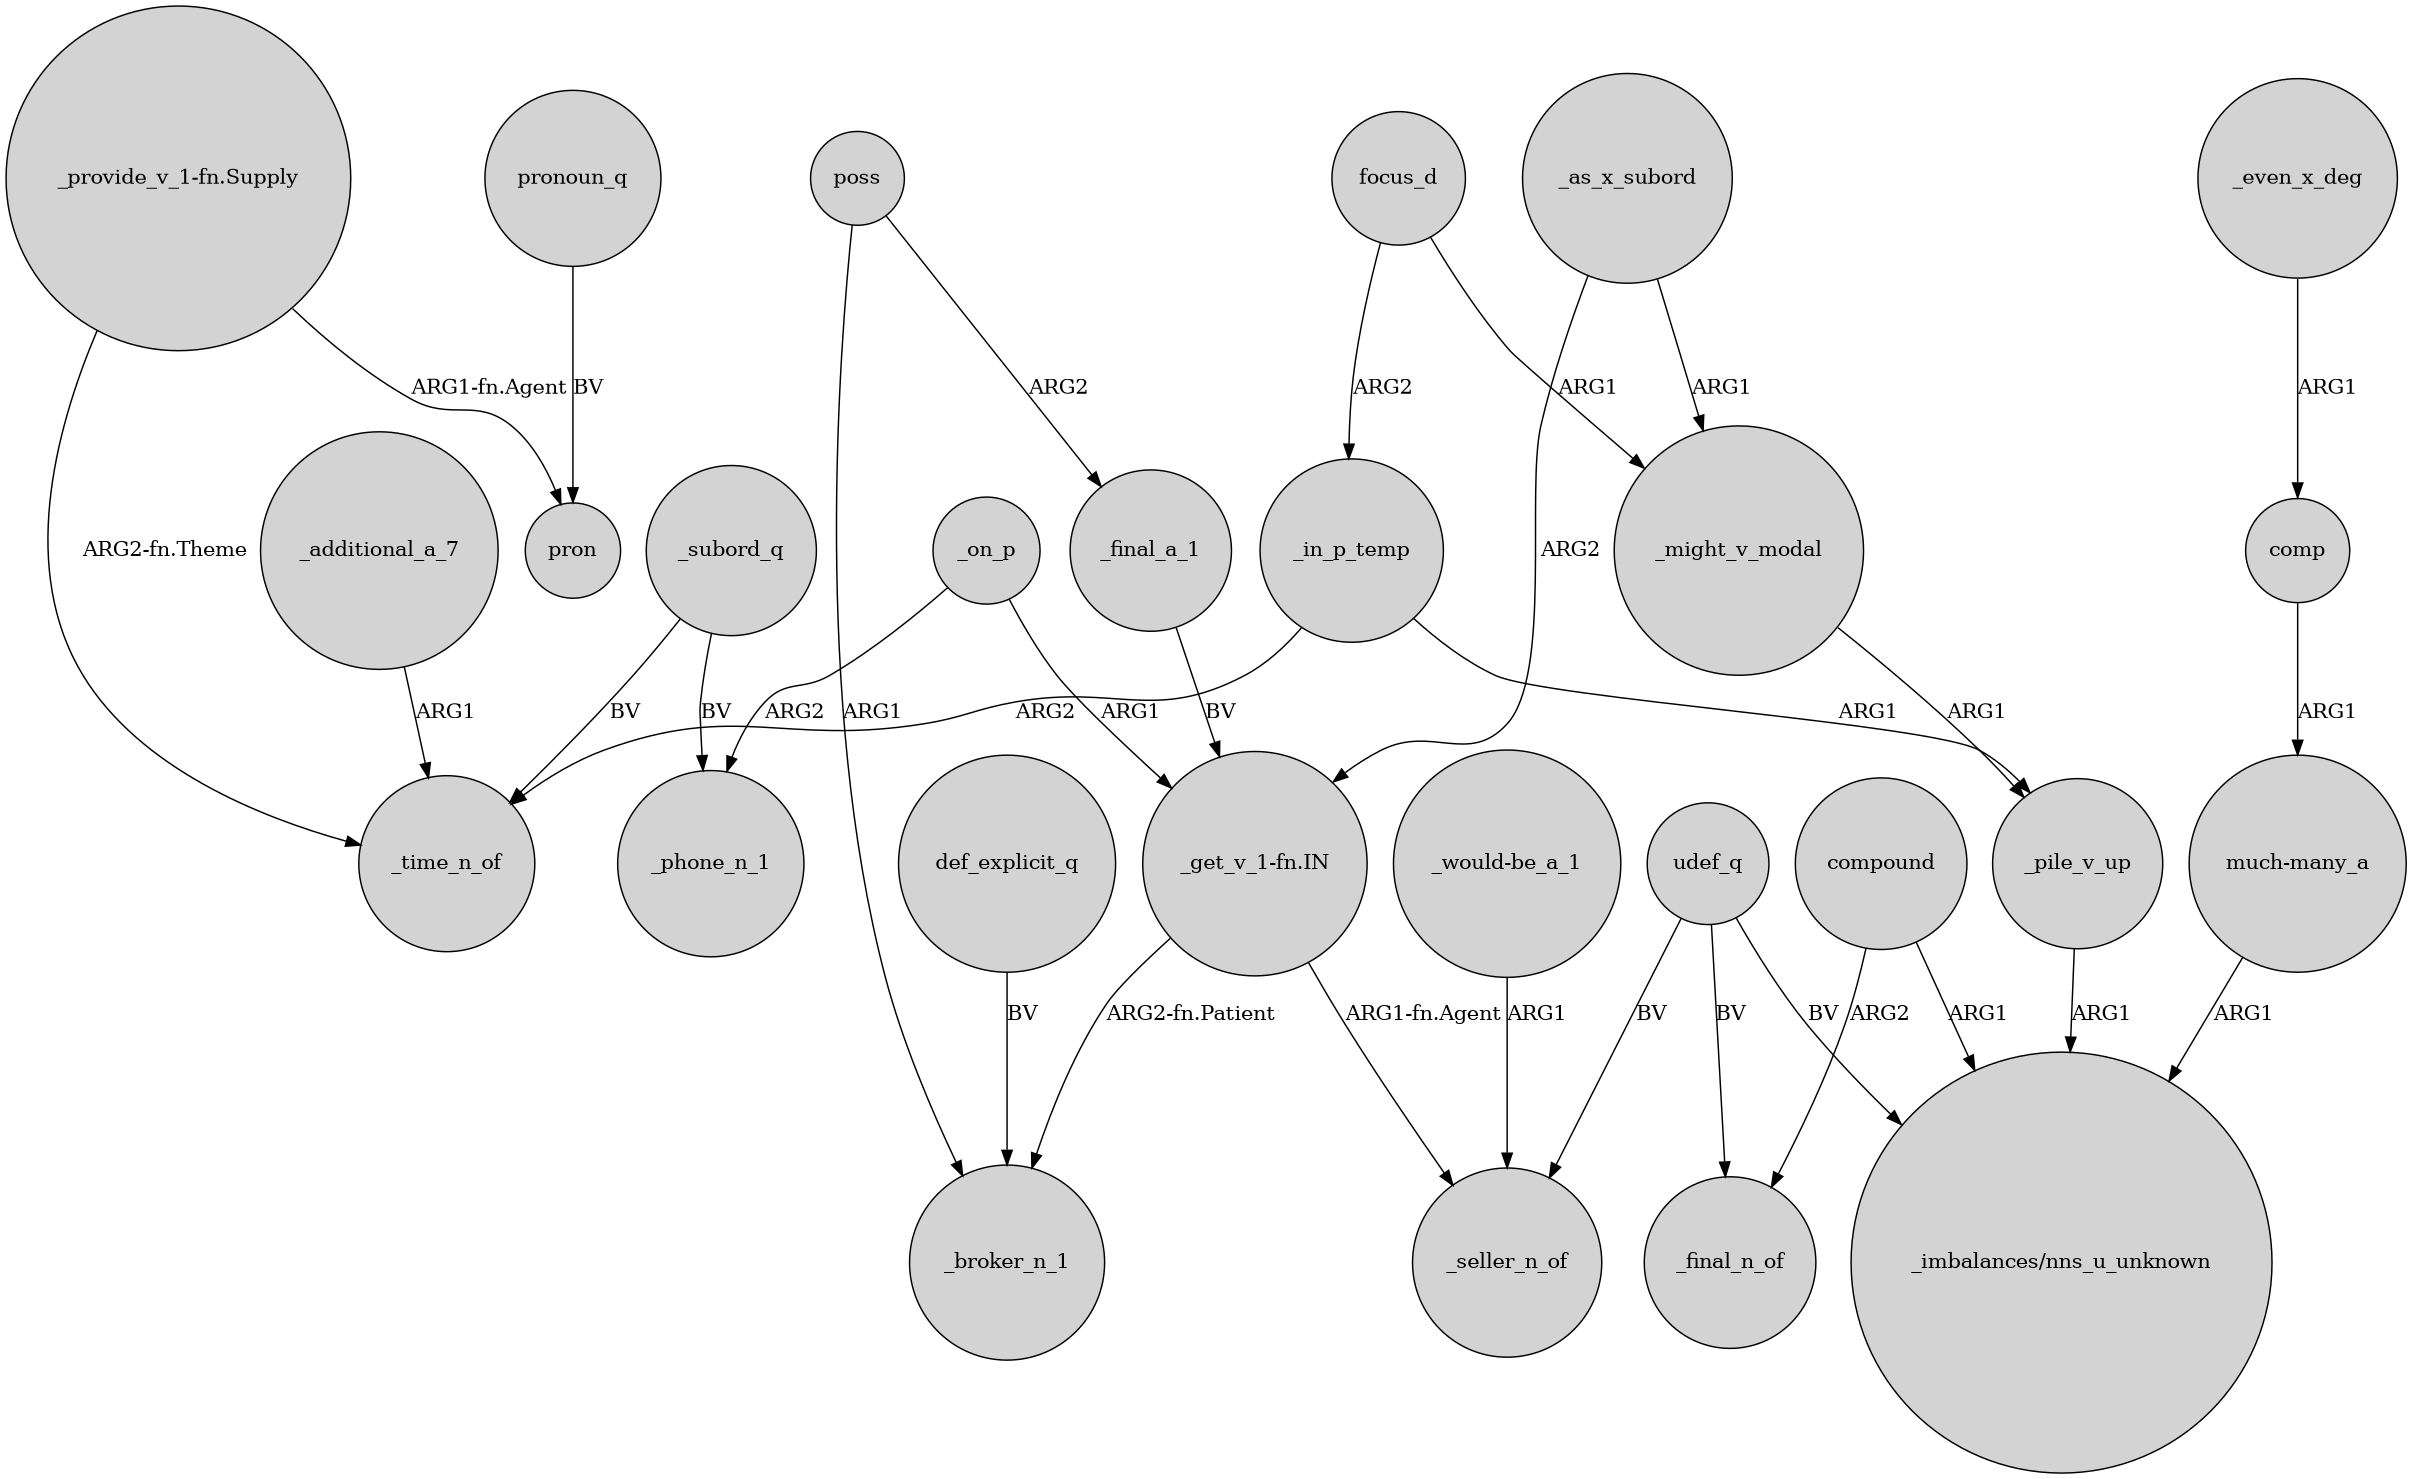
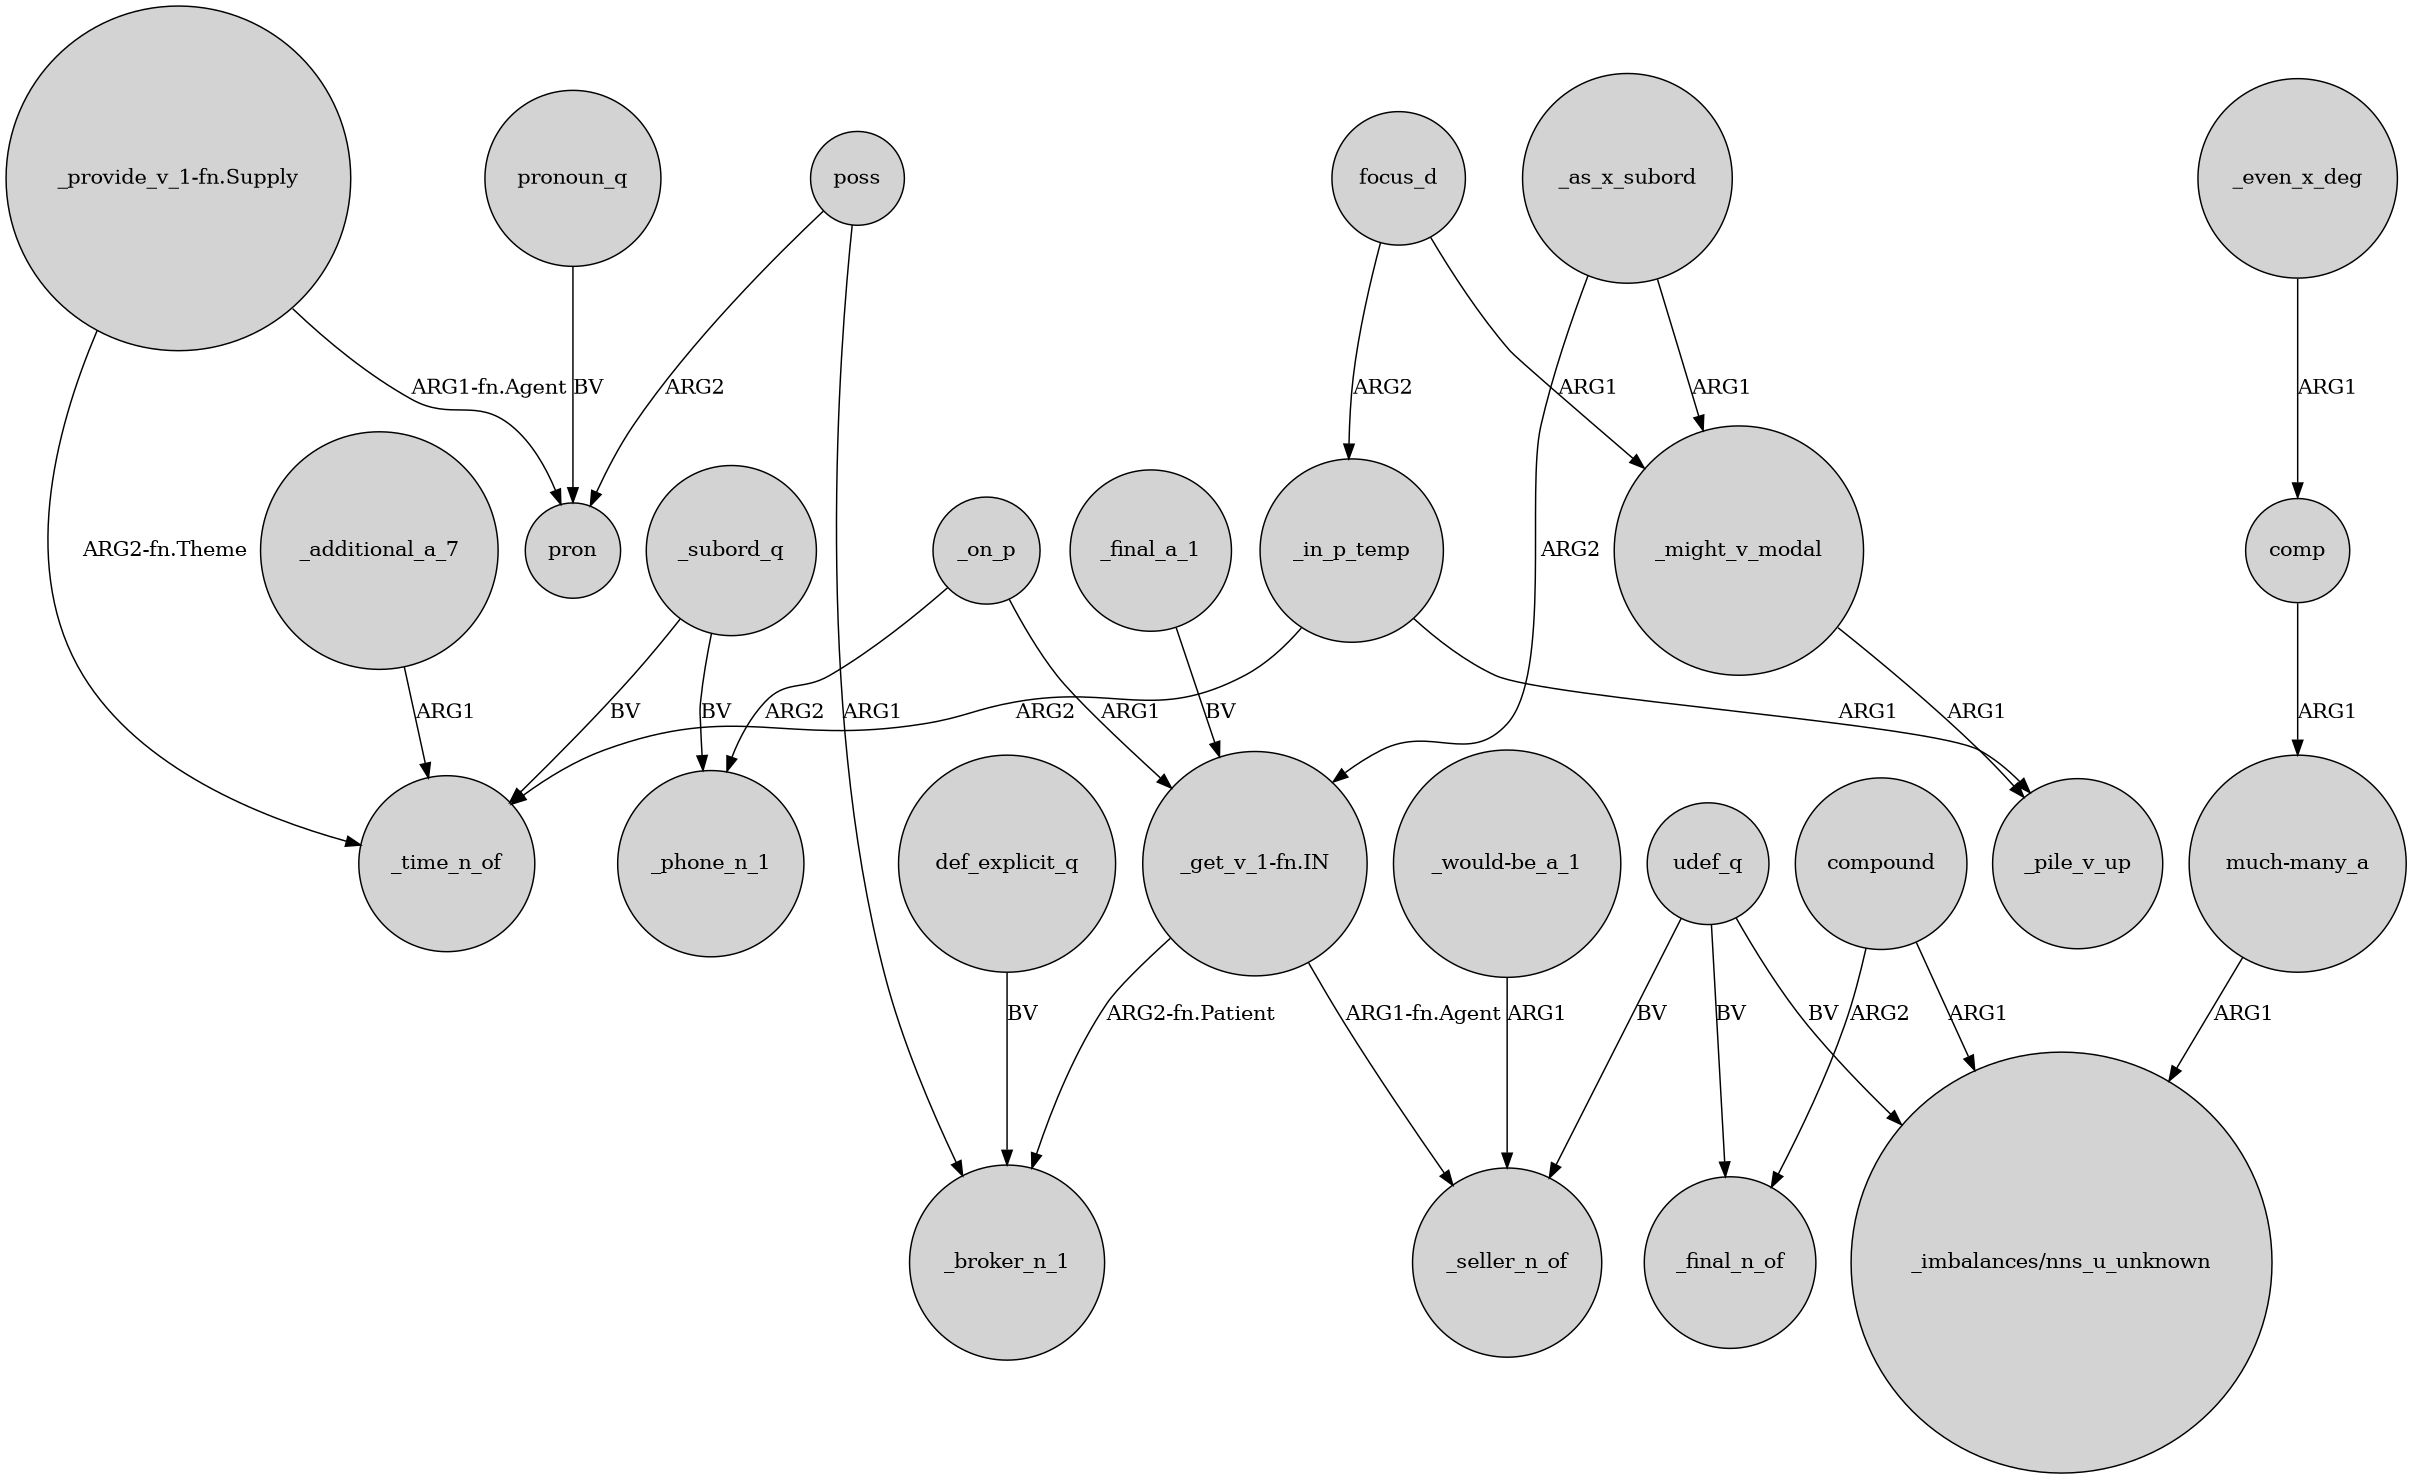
edge "poss" -> "_final_a_1": now "poss" -> "pron"
edge "_pile_v_up" -> "_imbalances/nns_u_unknown": removed, label "ARG1"
